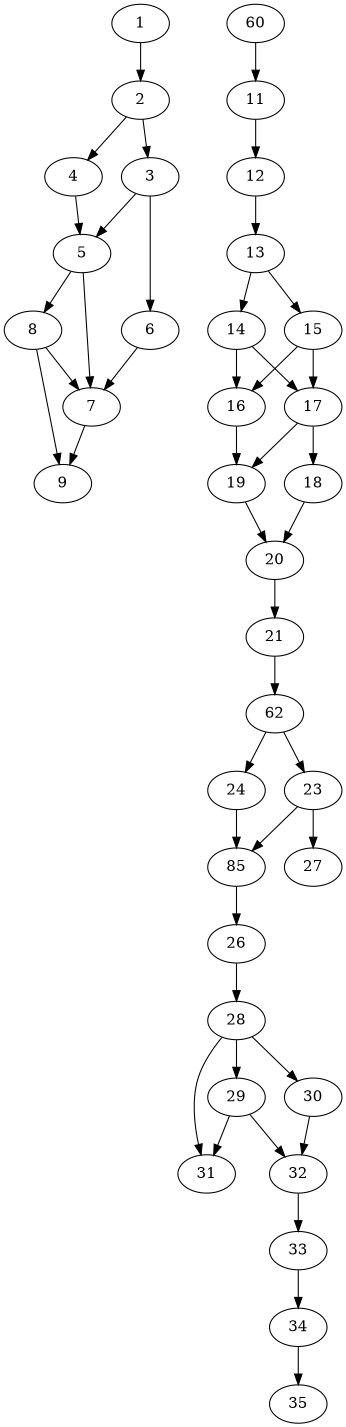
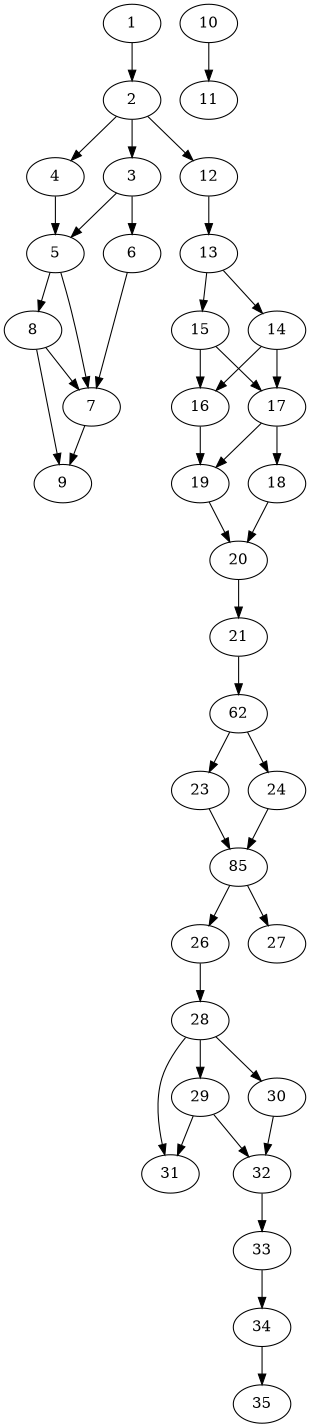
node "60": label "60" -> "10"
edge "11" -> "12": now "2" -> "12"
edge "23" -> "27": now "85" -> "27"
